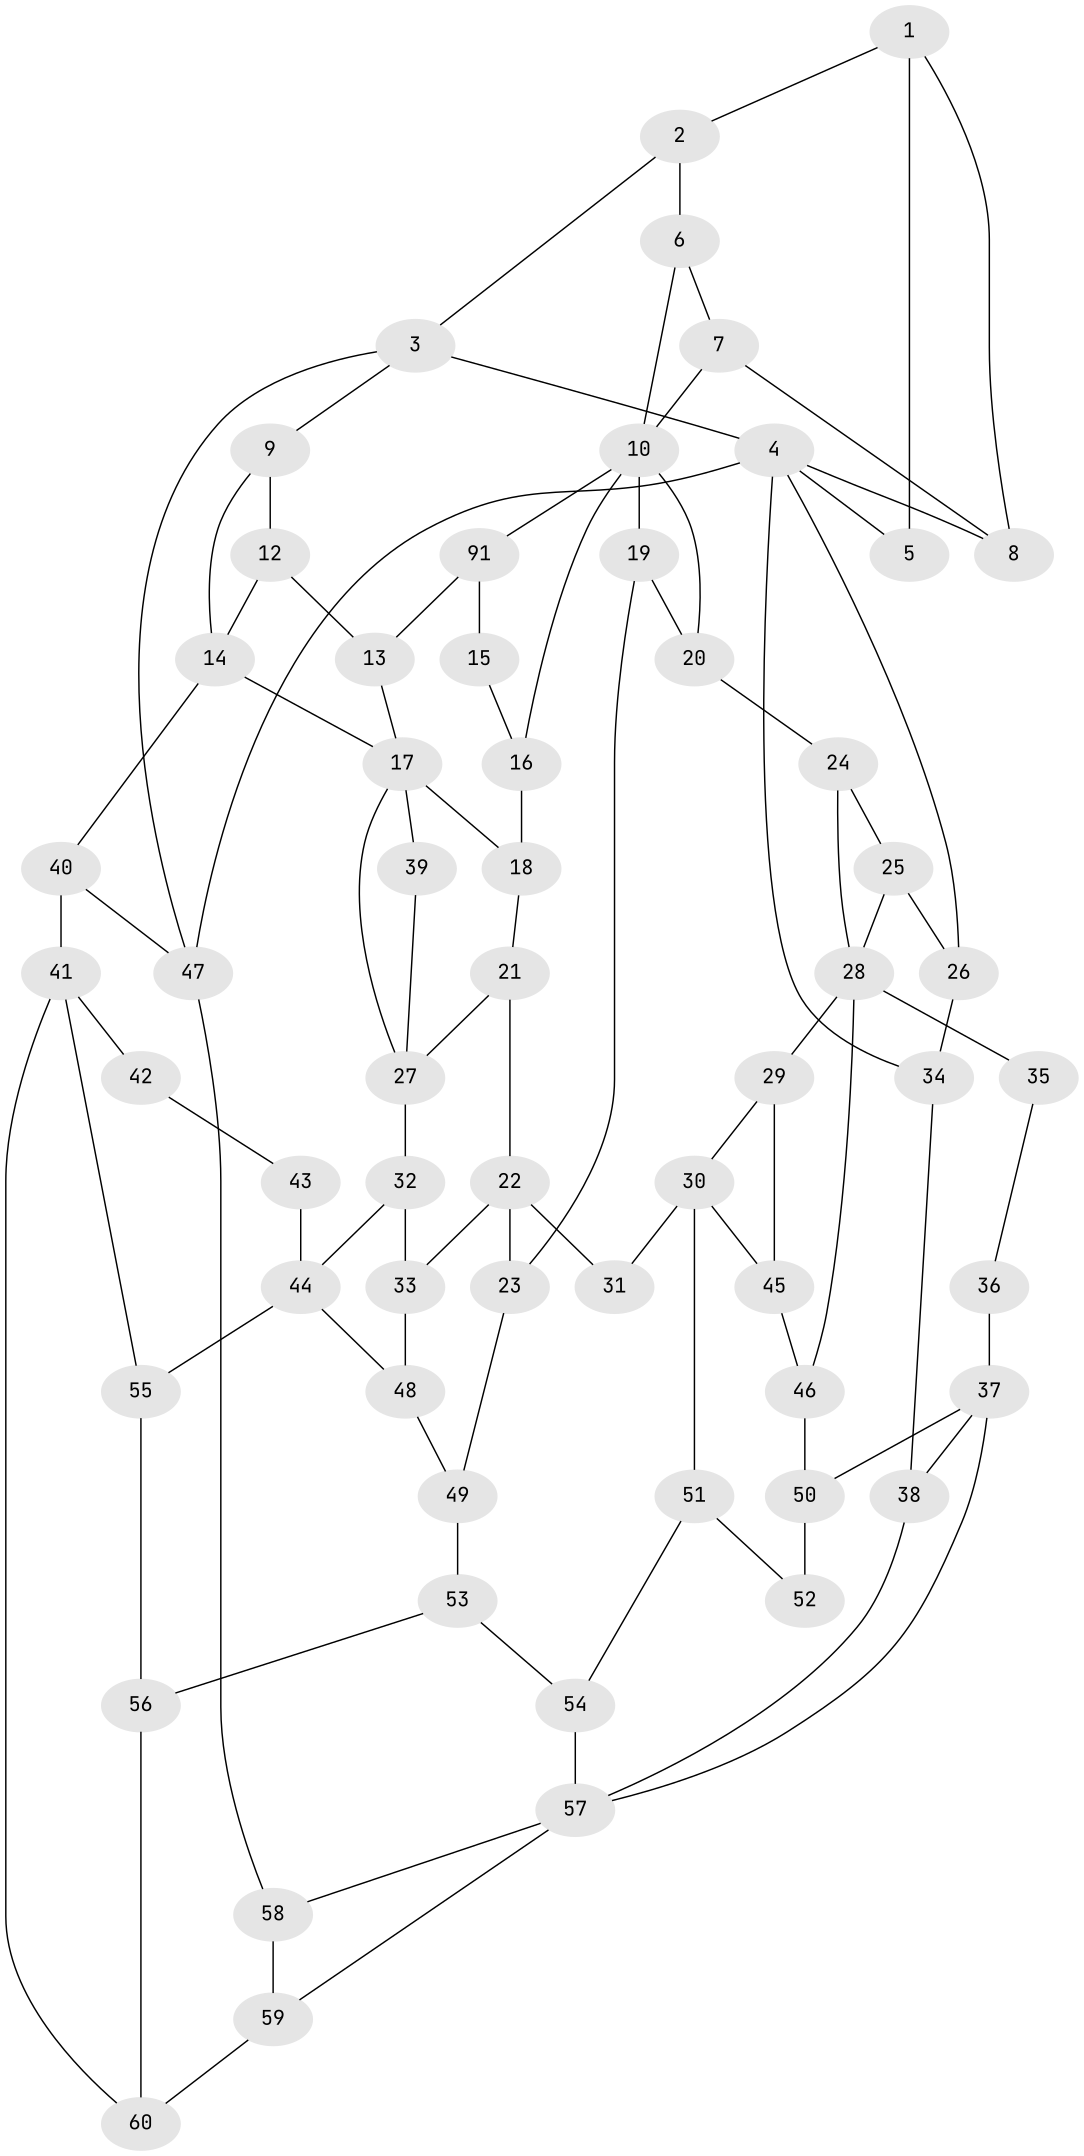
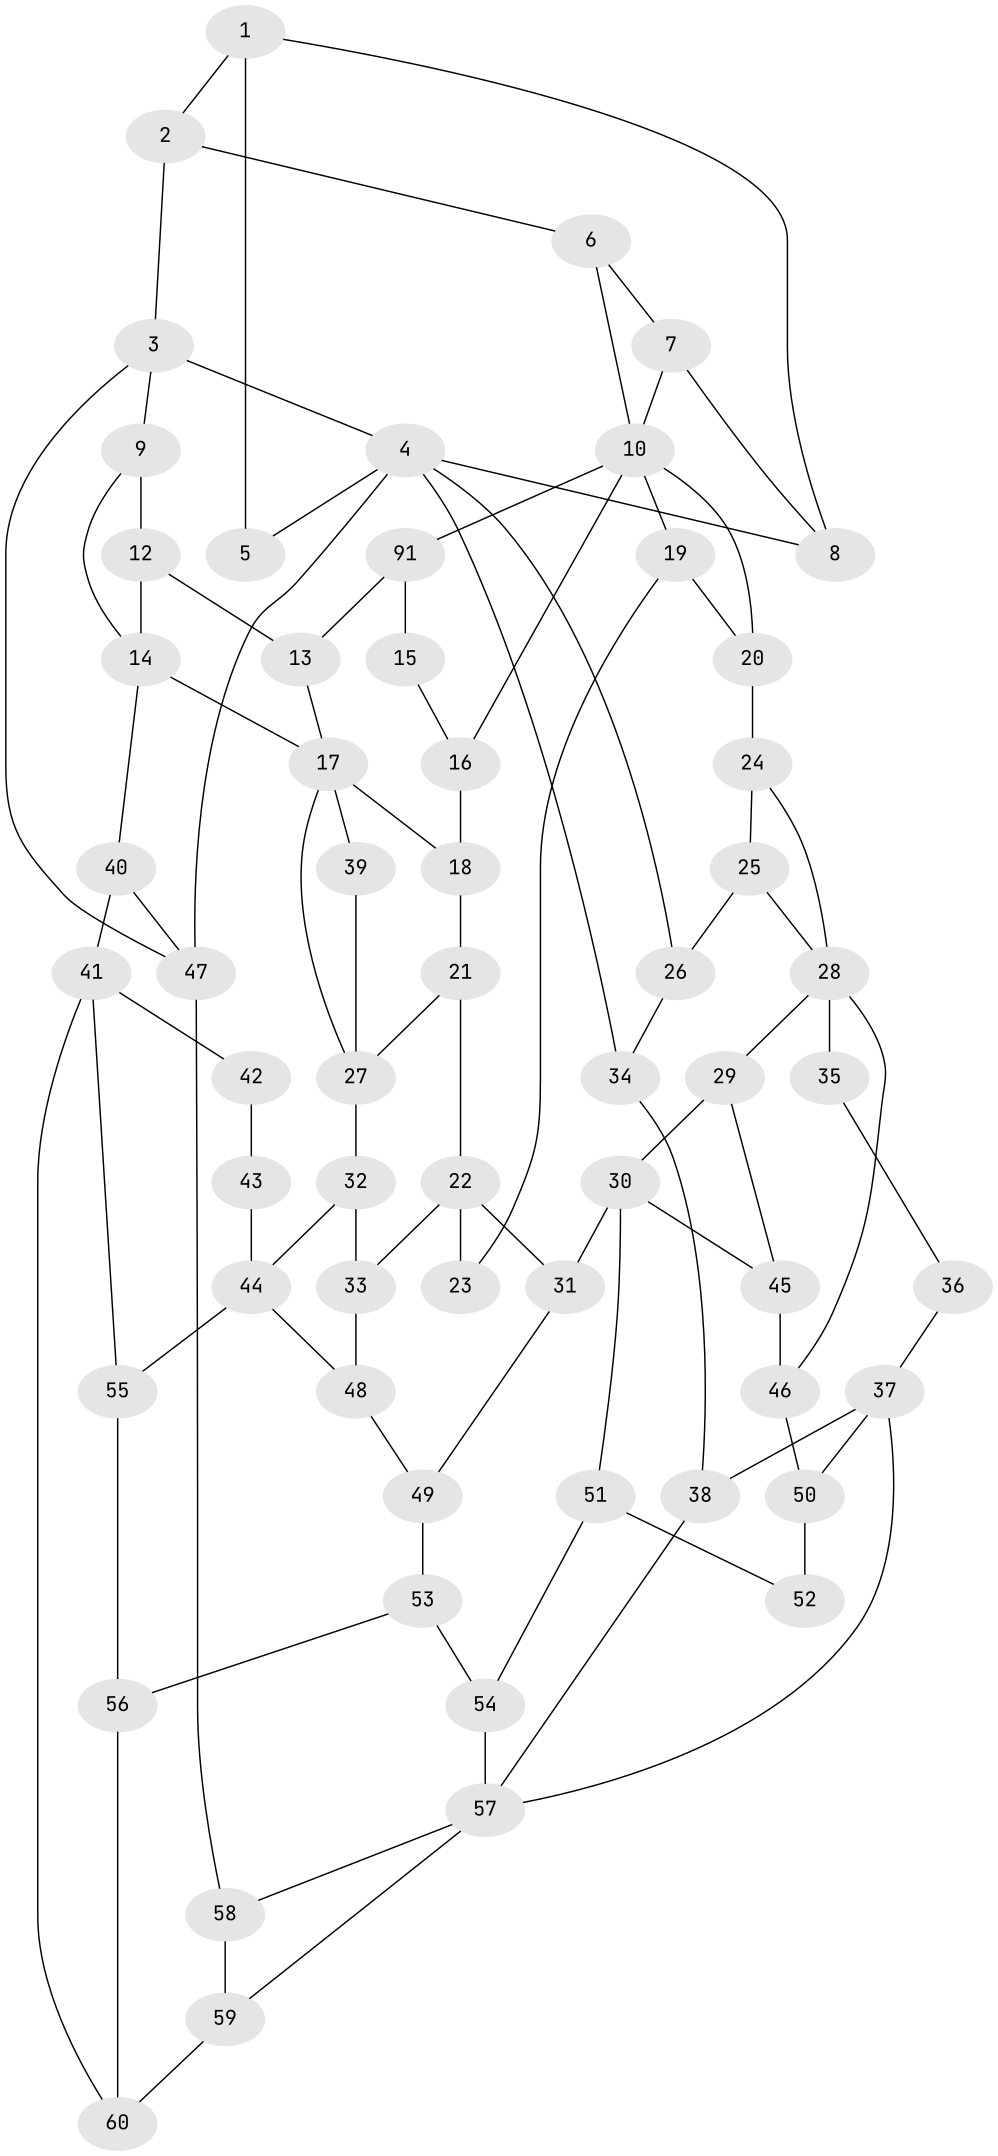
edge "23" -- "49": now "31" -- "49"
